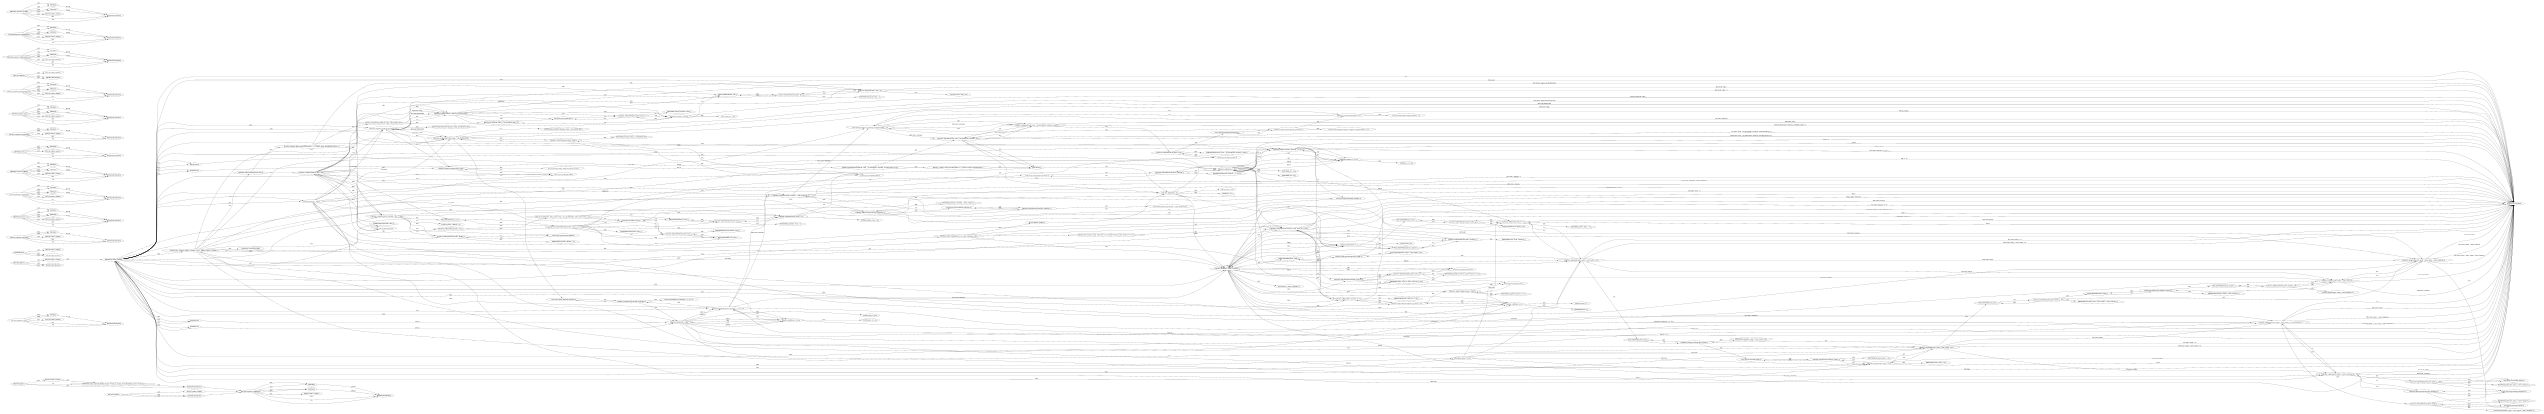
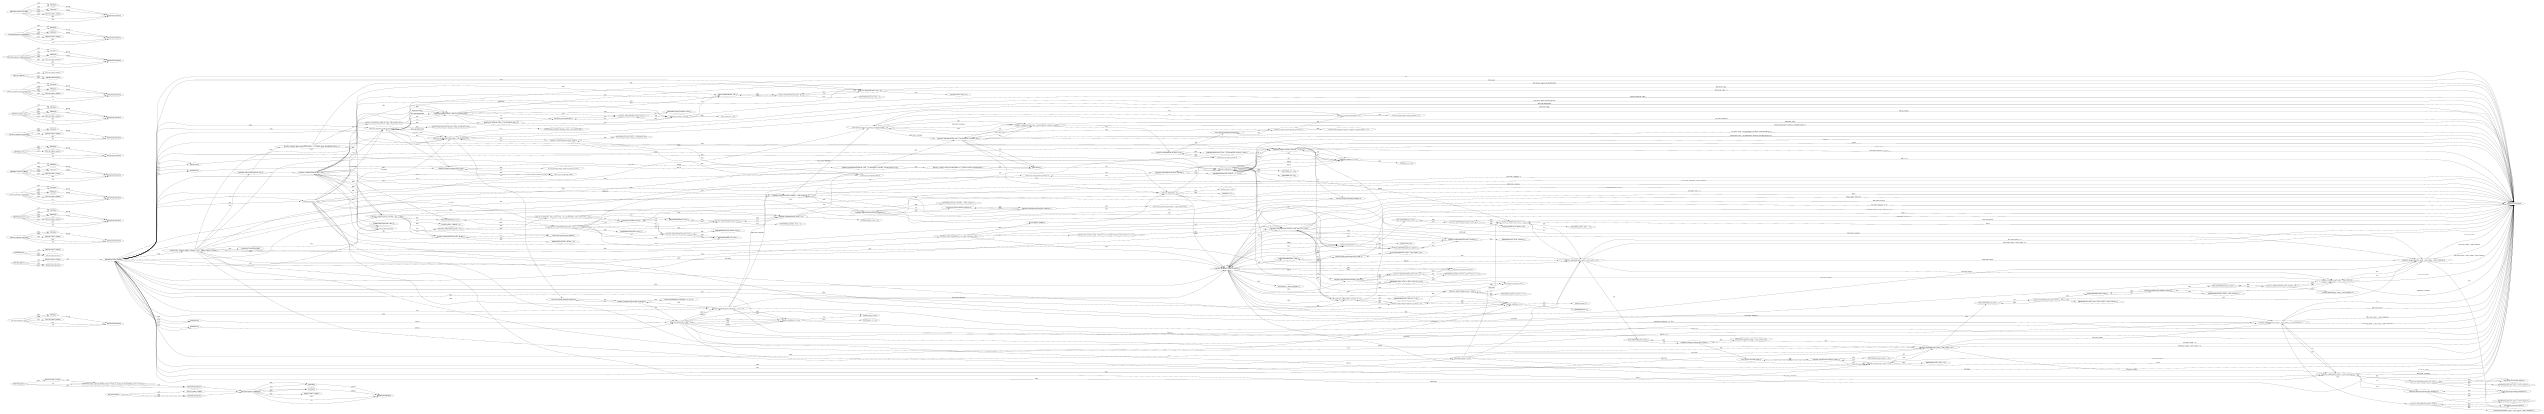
edge "(<operator>.addition,r1 - r0 + 1)" -> "(<operator>.assignment,mat0->numrows_ = r1 - r0 + 1)": now "(<operator>.addition,r1 - r0 + 1)" -> "(IDENTIFIER,r1,r1 - r0)"
